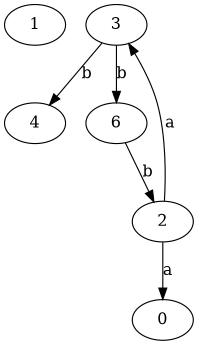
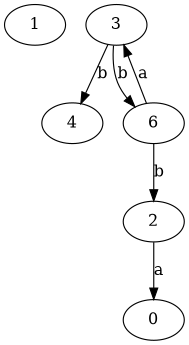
edge "2" -> "3": now "6" -> "3"
